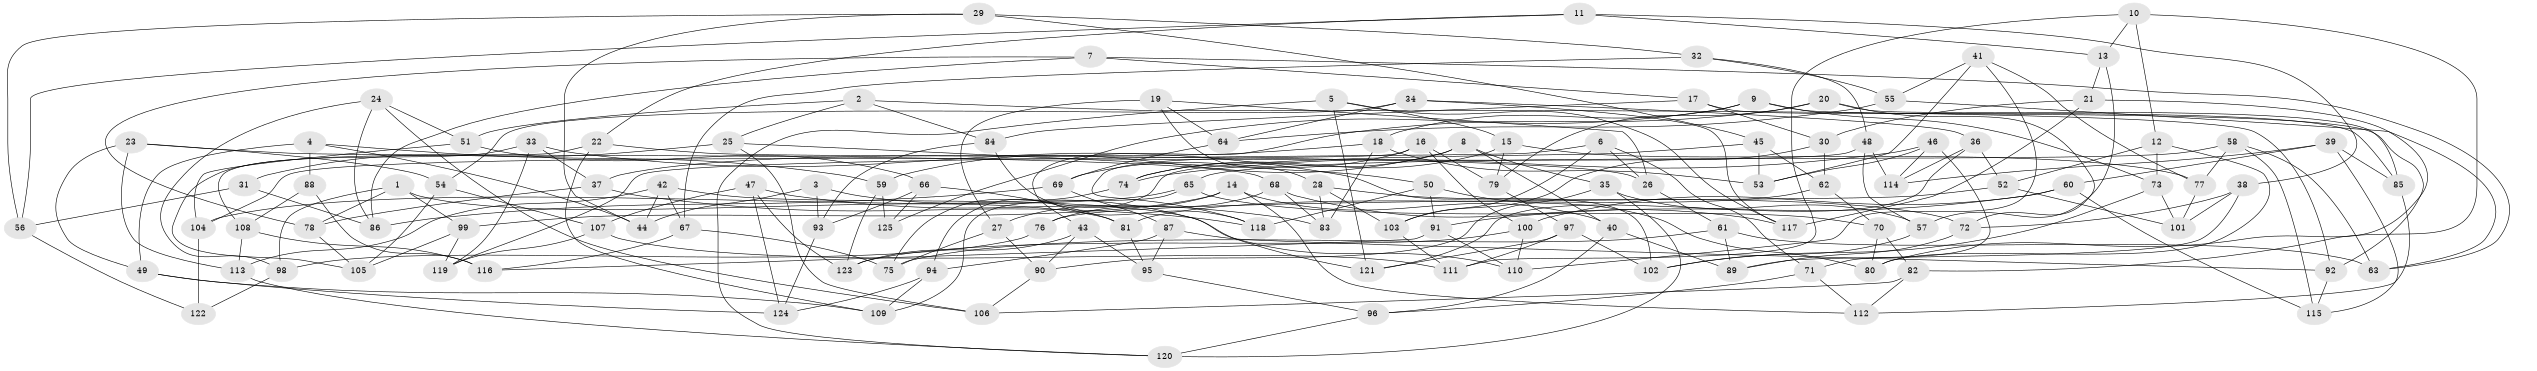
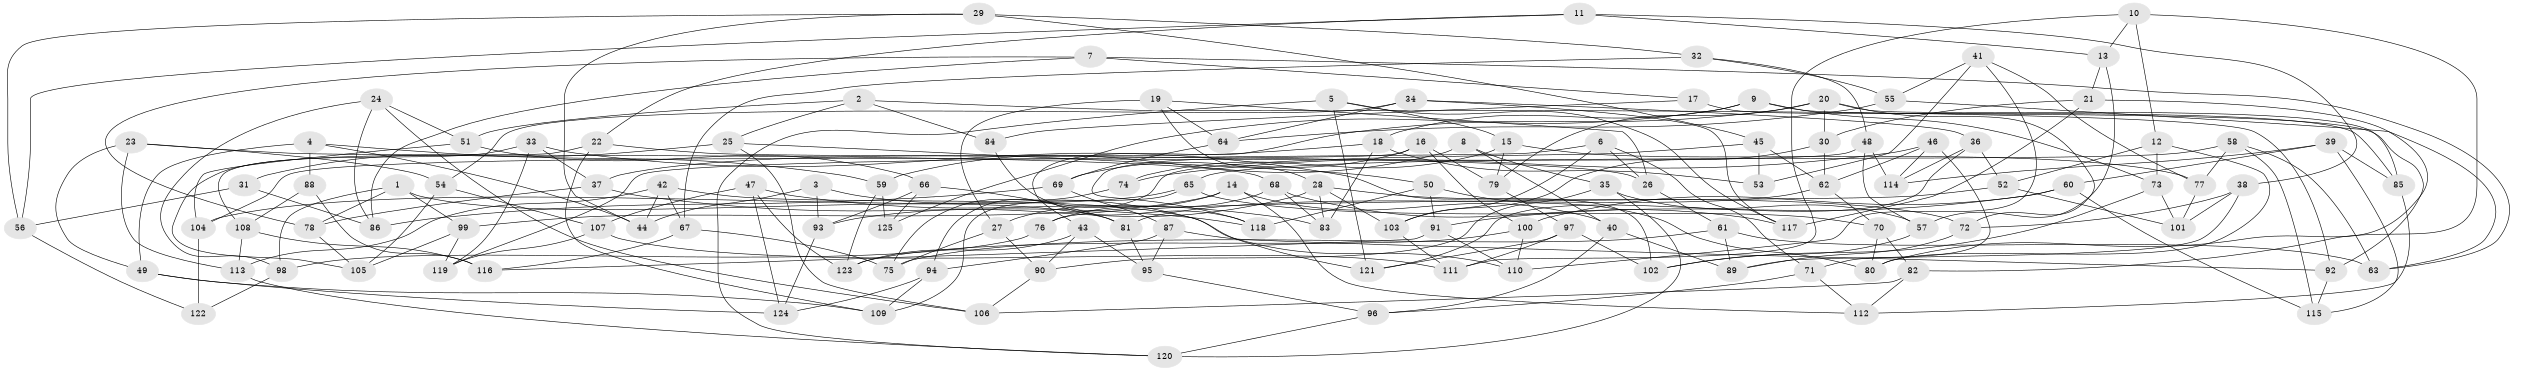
edge "17" -- "30": now "20" -- "30"
edge "8" -- "74": removed
edge "46" -- "53": now "46" -- "62"
edge "84" -- "93": now "28" -- "93"
